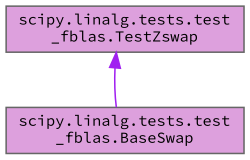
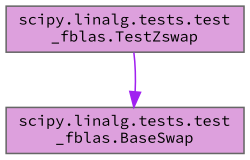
edge "scipy.linalg.tests.test _fblas.BaseSwap" -> "scipy.linalg.tests.test _fblas.TestZswap": reversed
